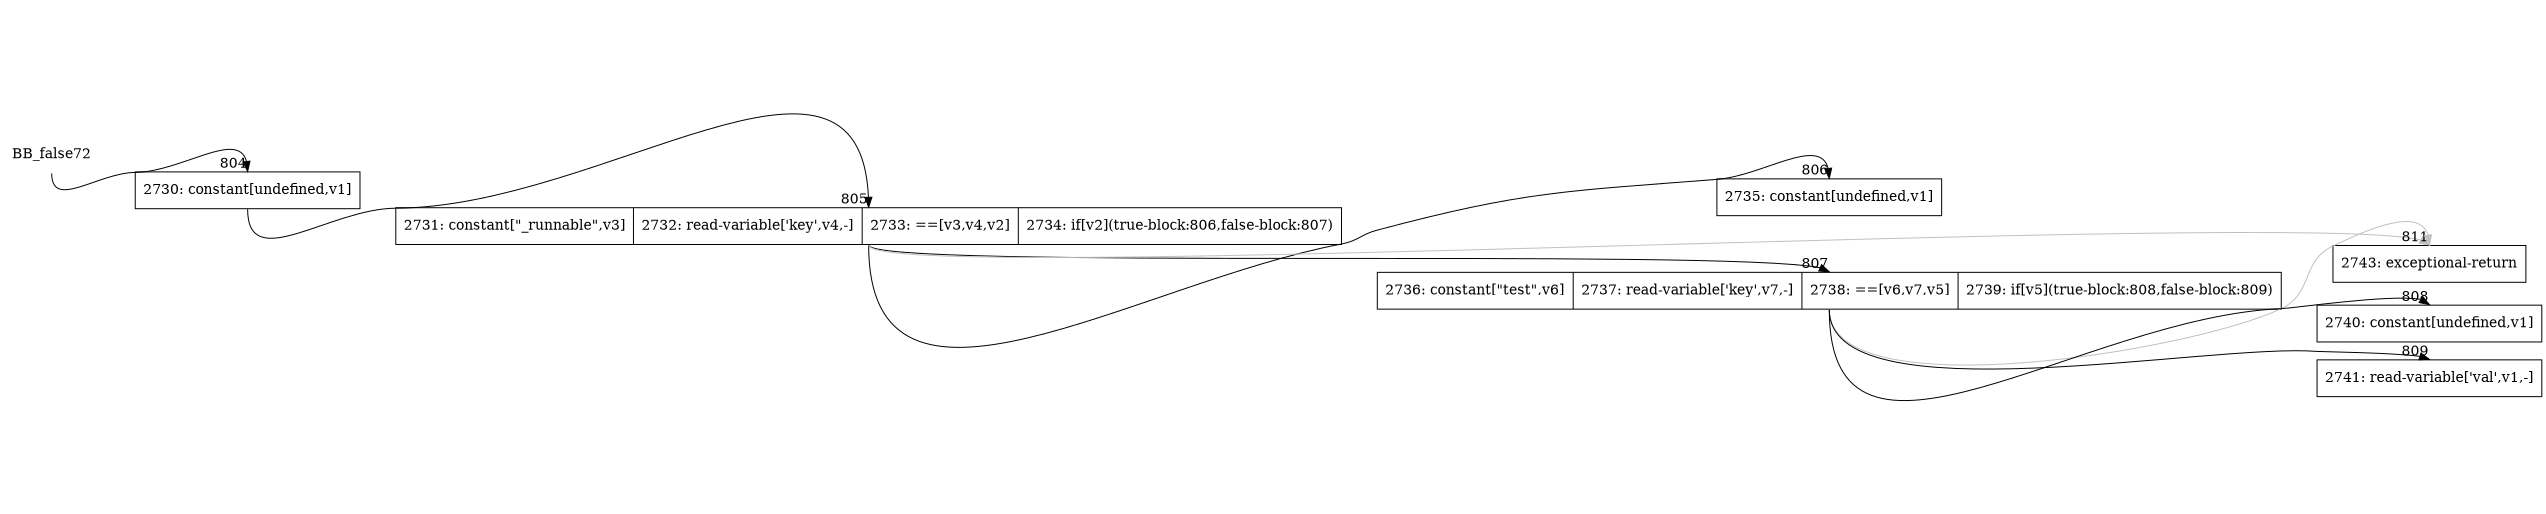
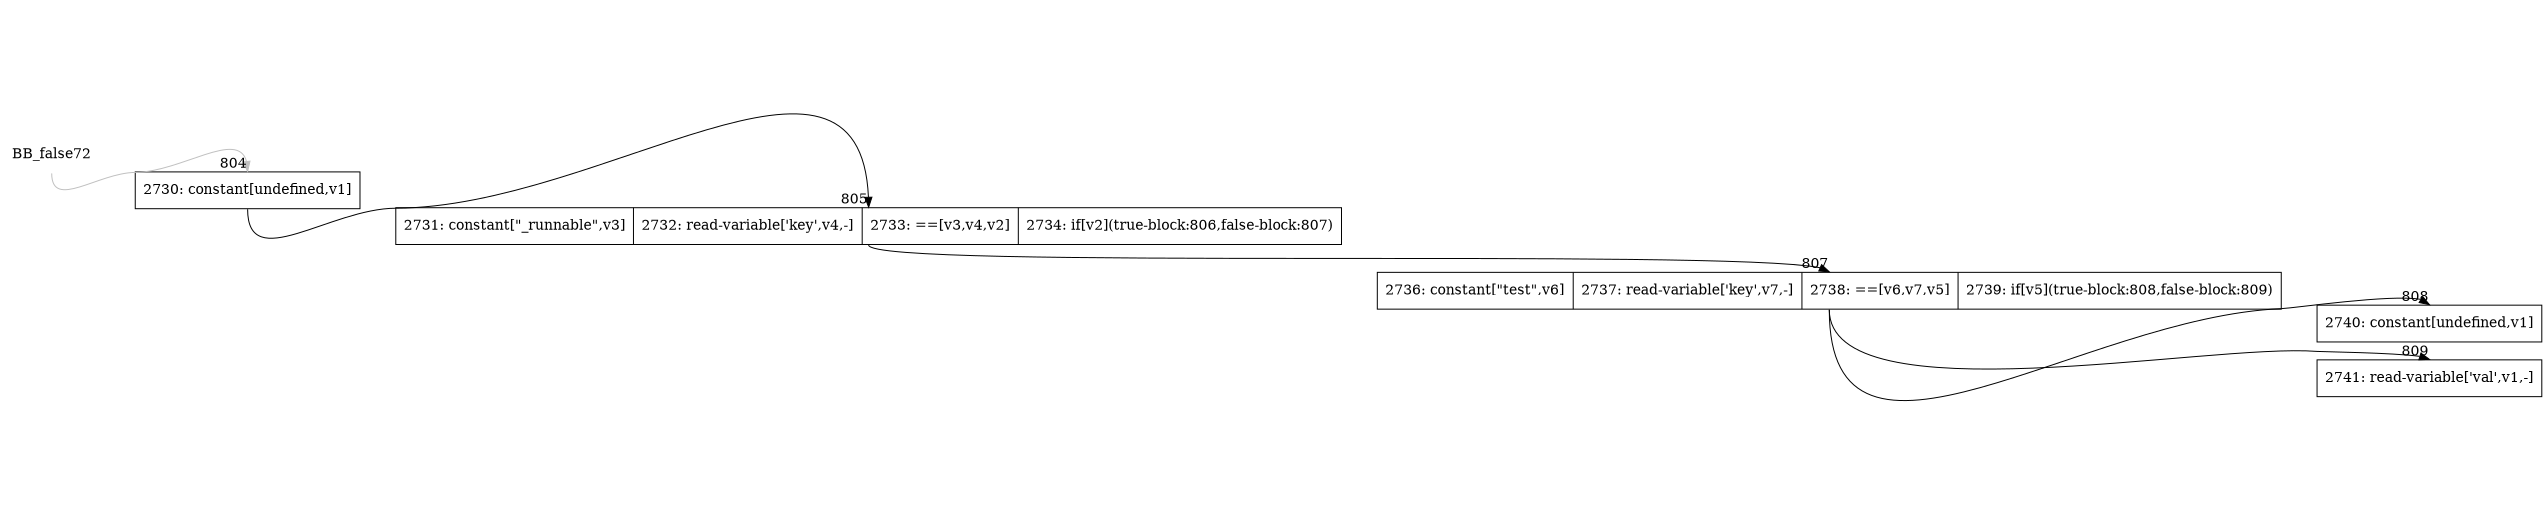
edge "BB_false72" -> "2730: constant[undefined,v1]": color black -> gray
node "2735: constant[undefined,v1]": removed
node "2743: exceptional-return": removed
